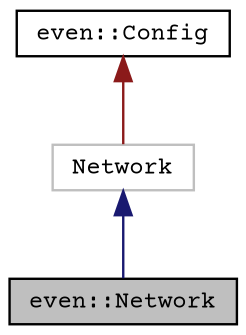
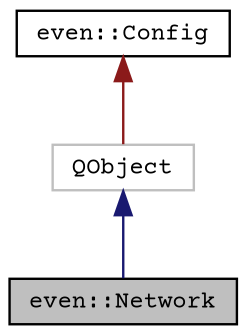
node "Network": label "Network" -> "QObject"
